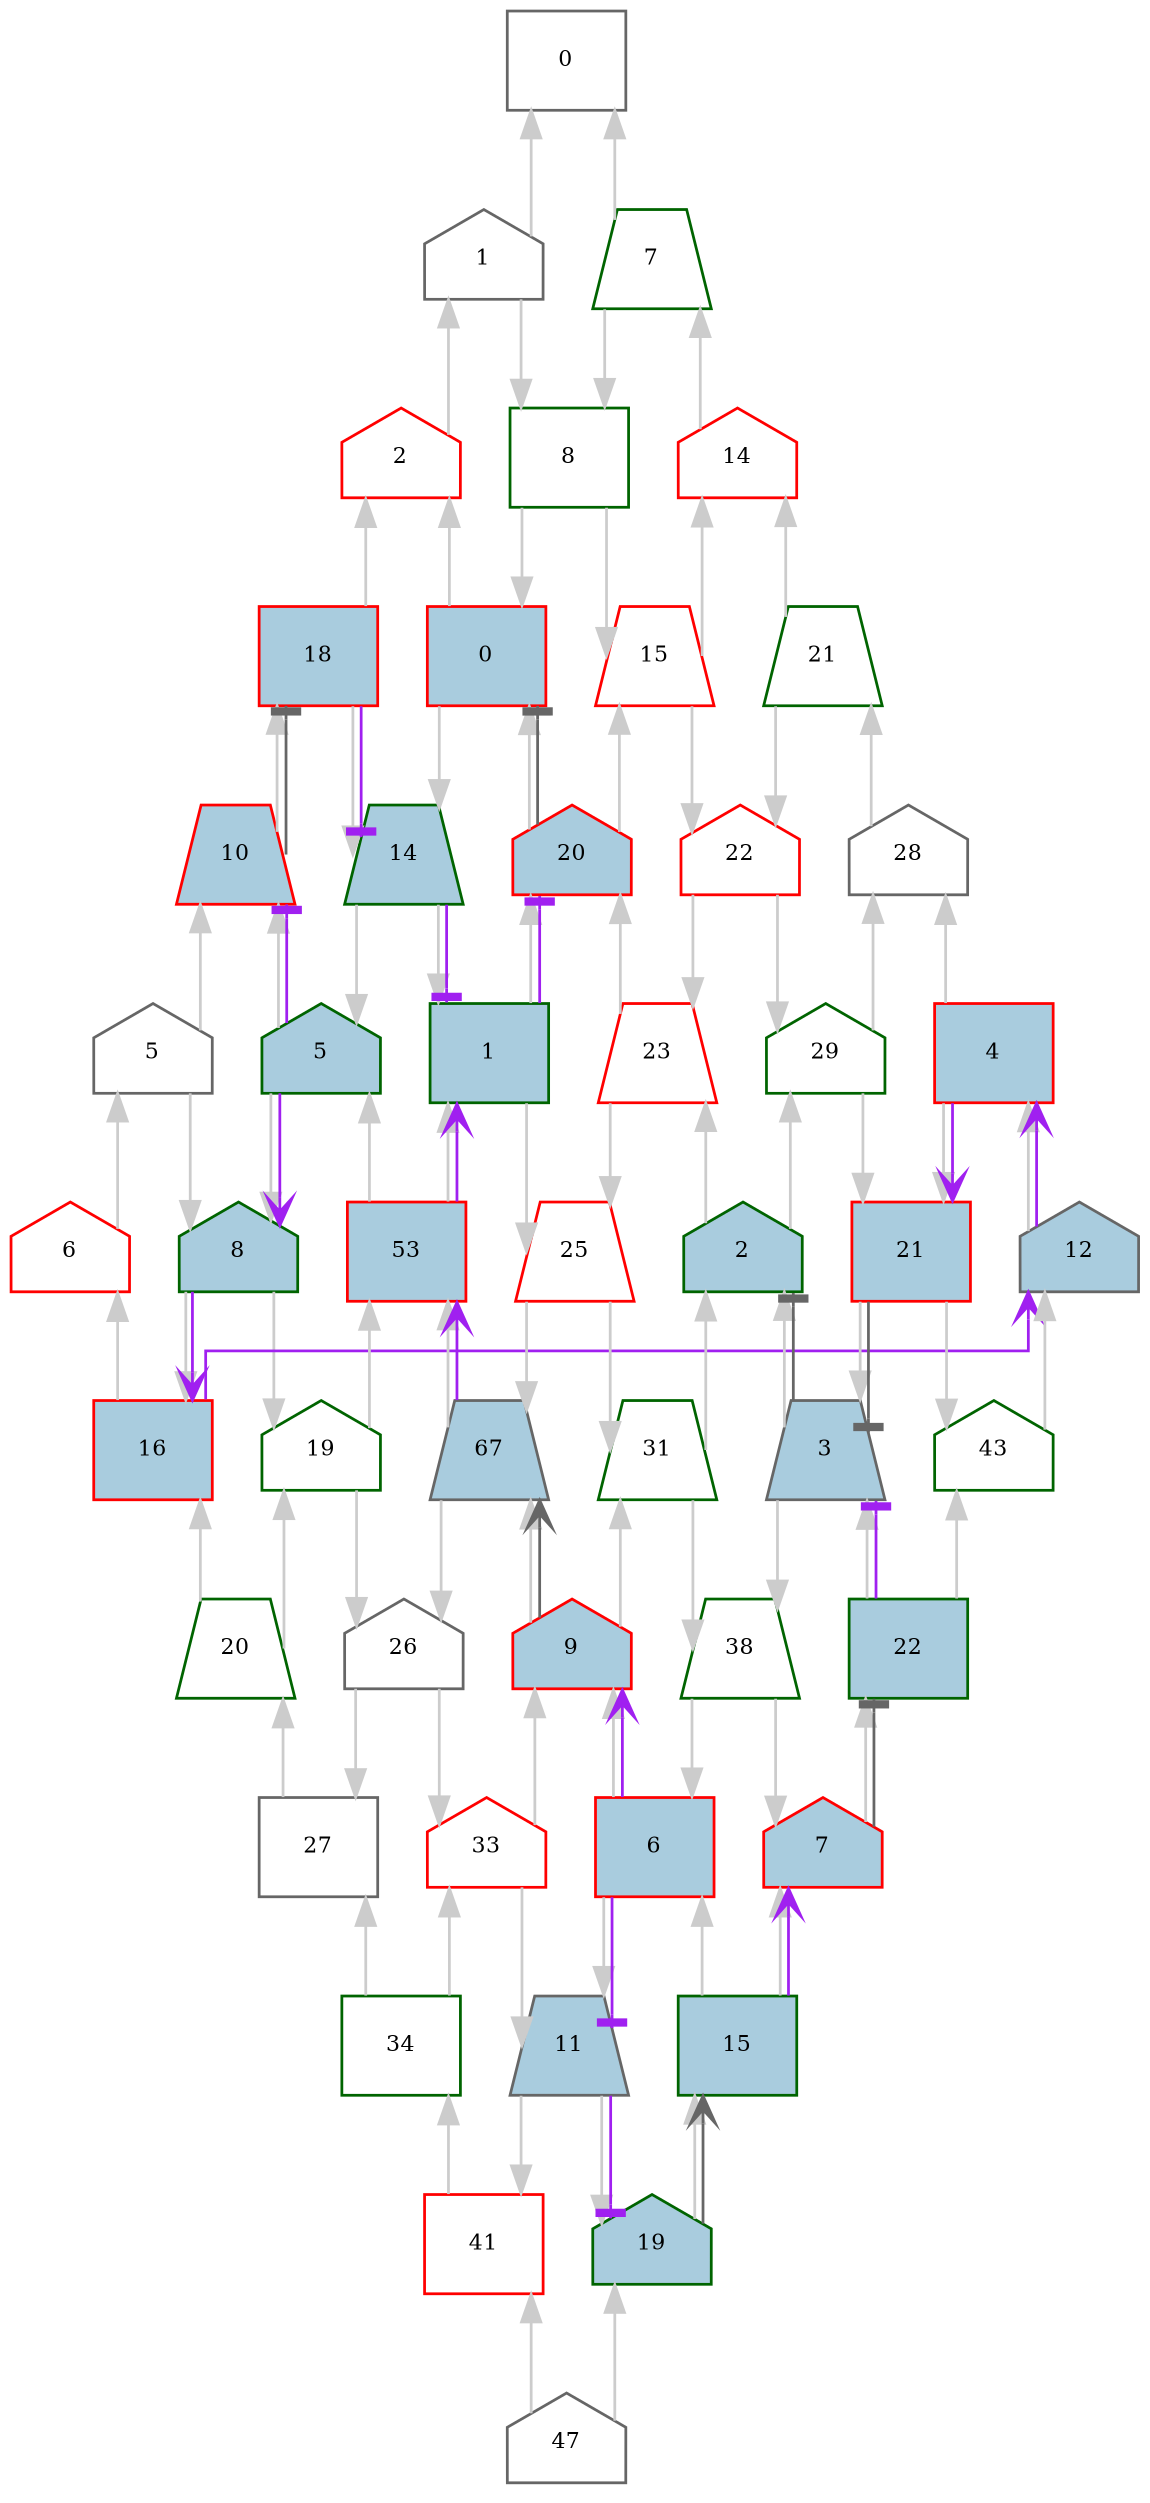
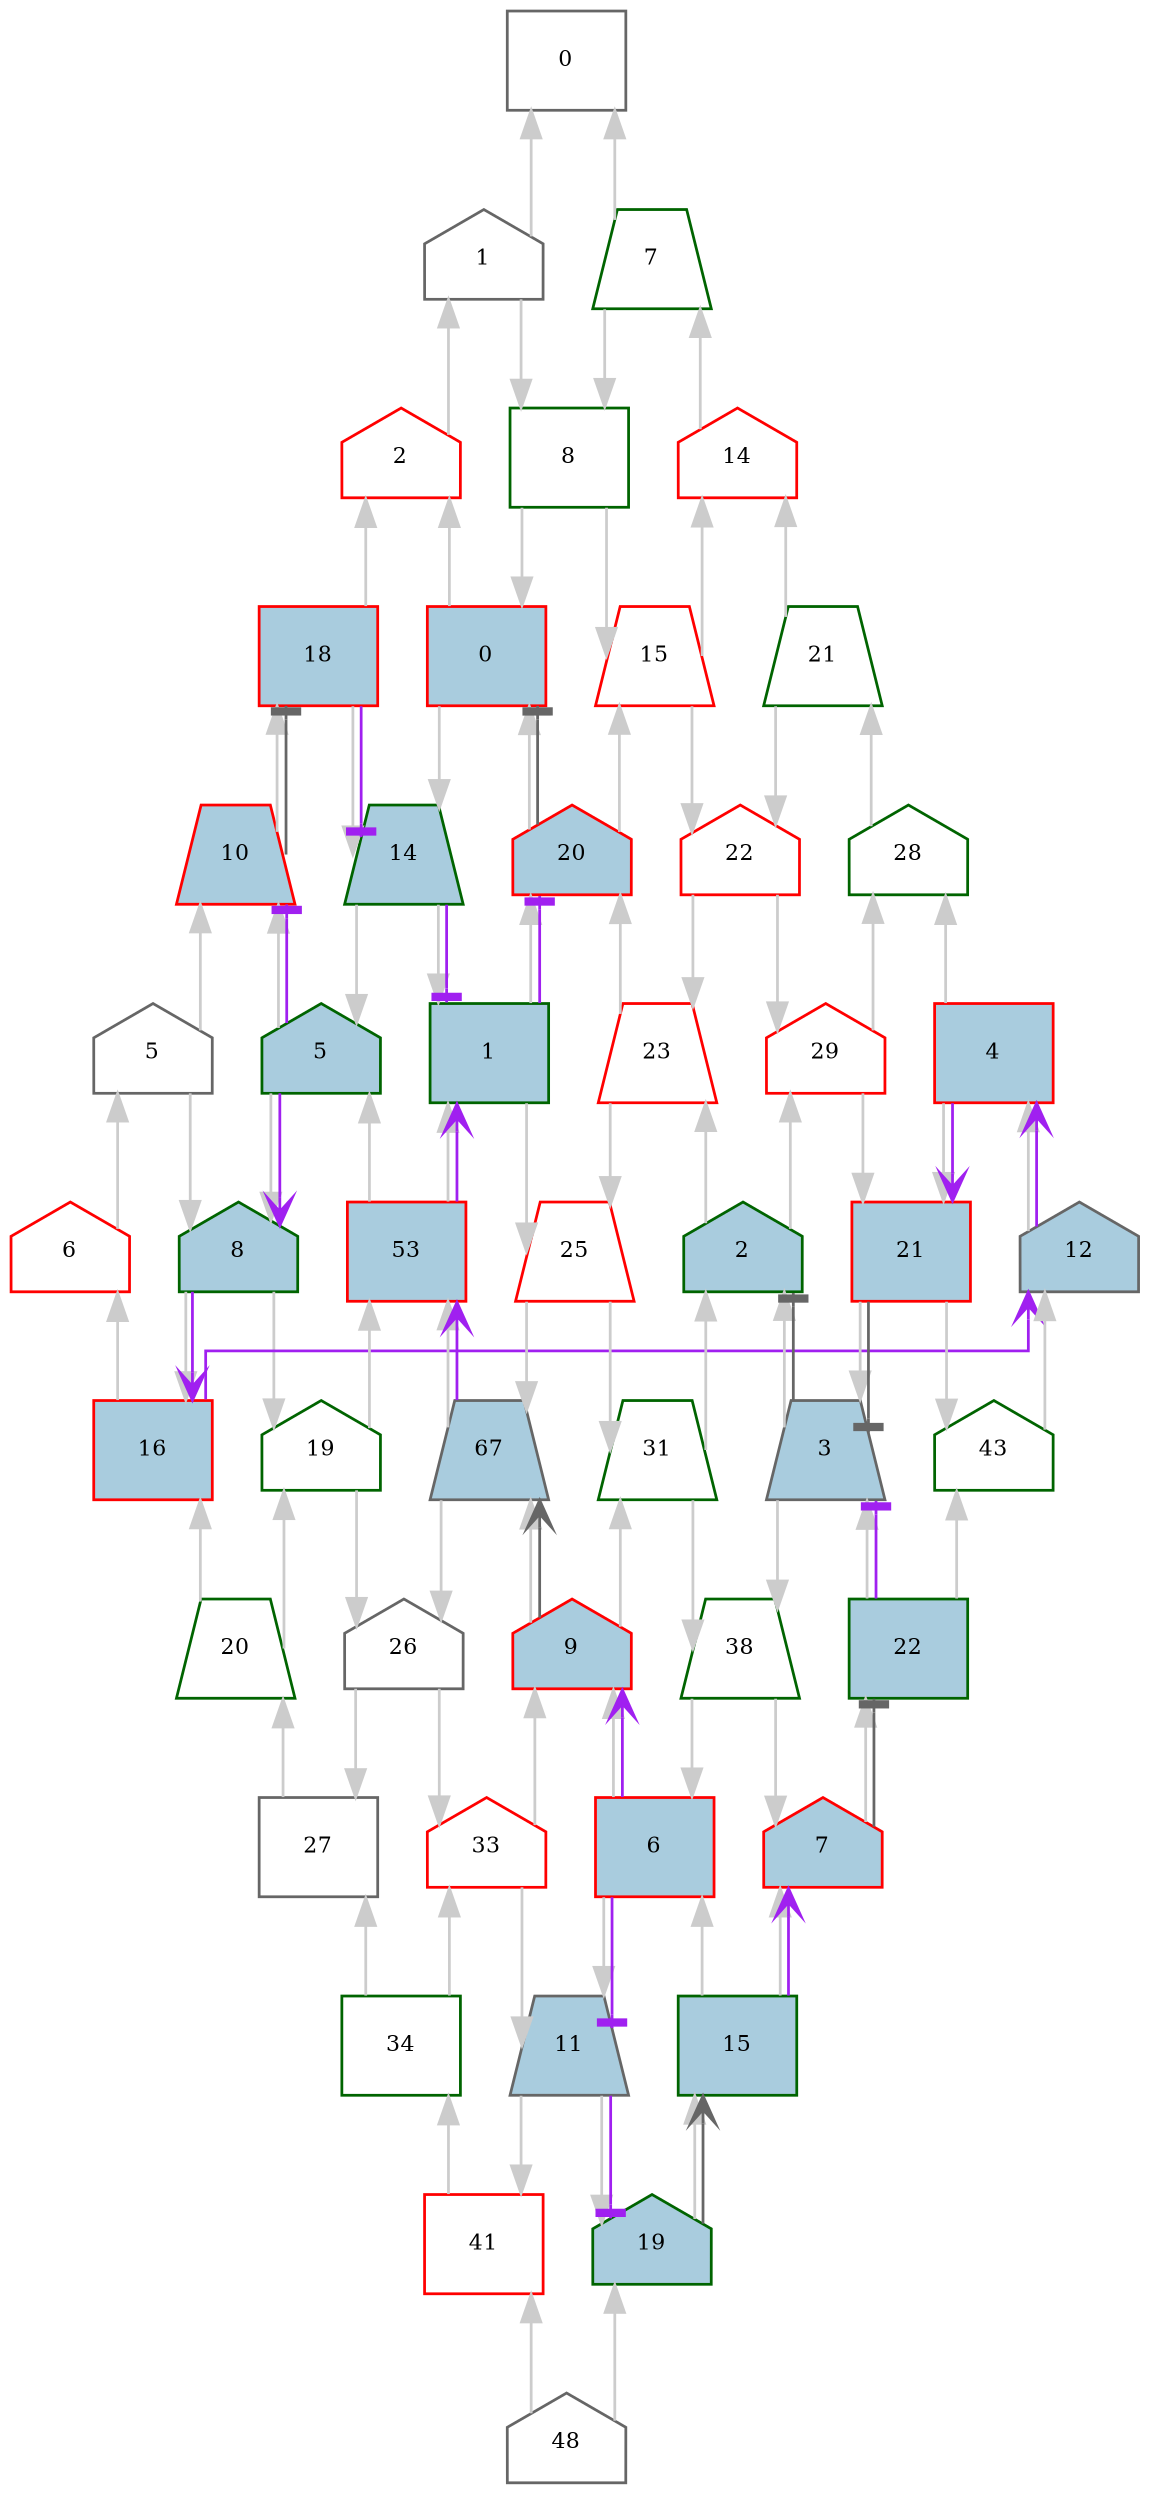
node "28": color gray40 -> darkgreen
node "29": color darkgreen -> red
node "47": label "47" -> "48"
